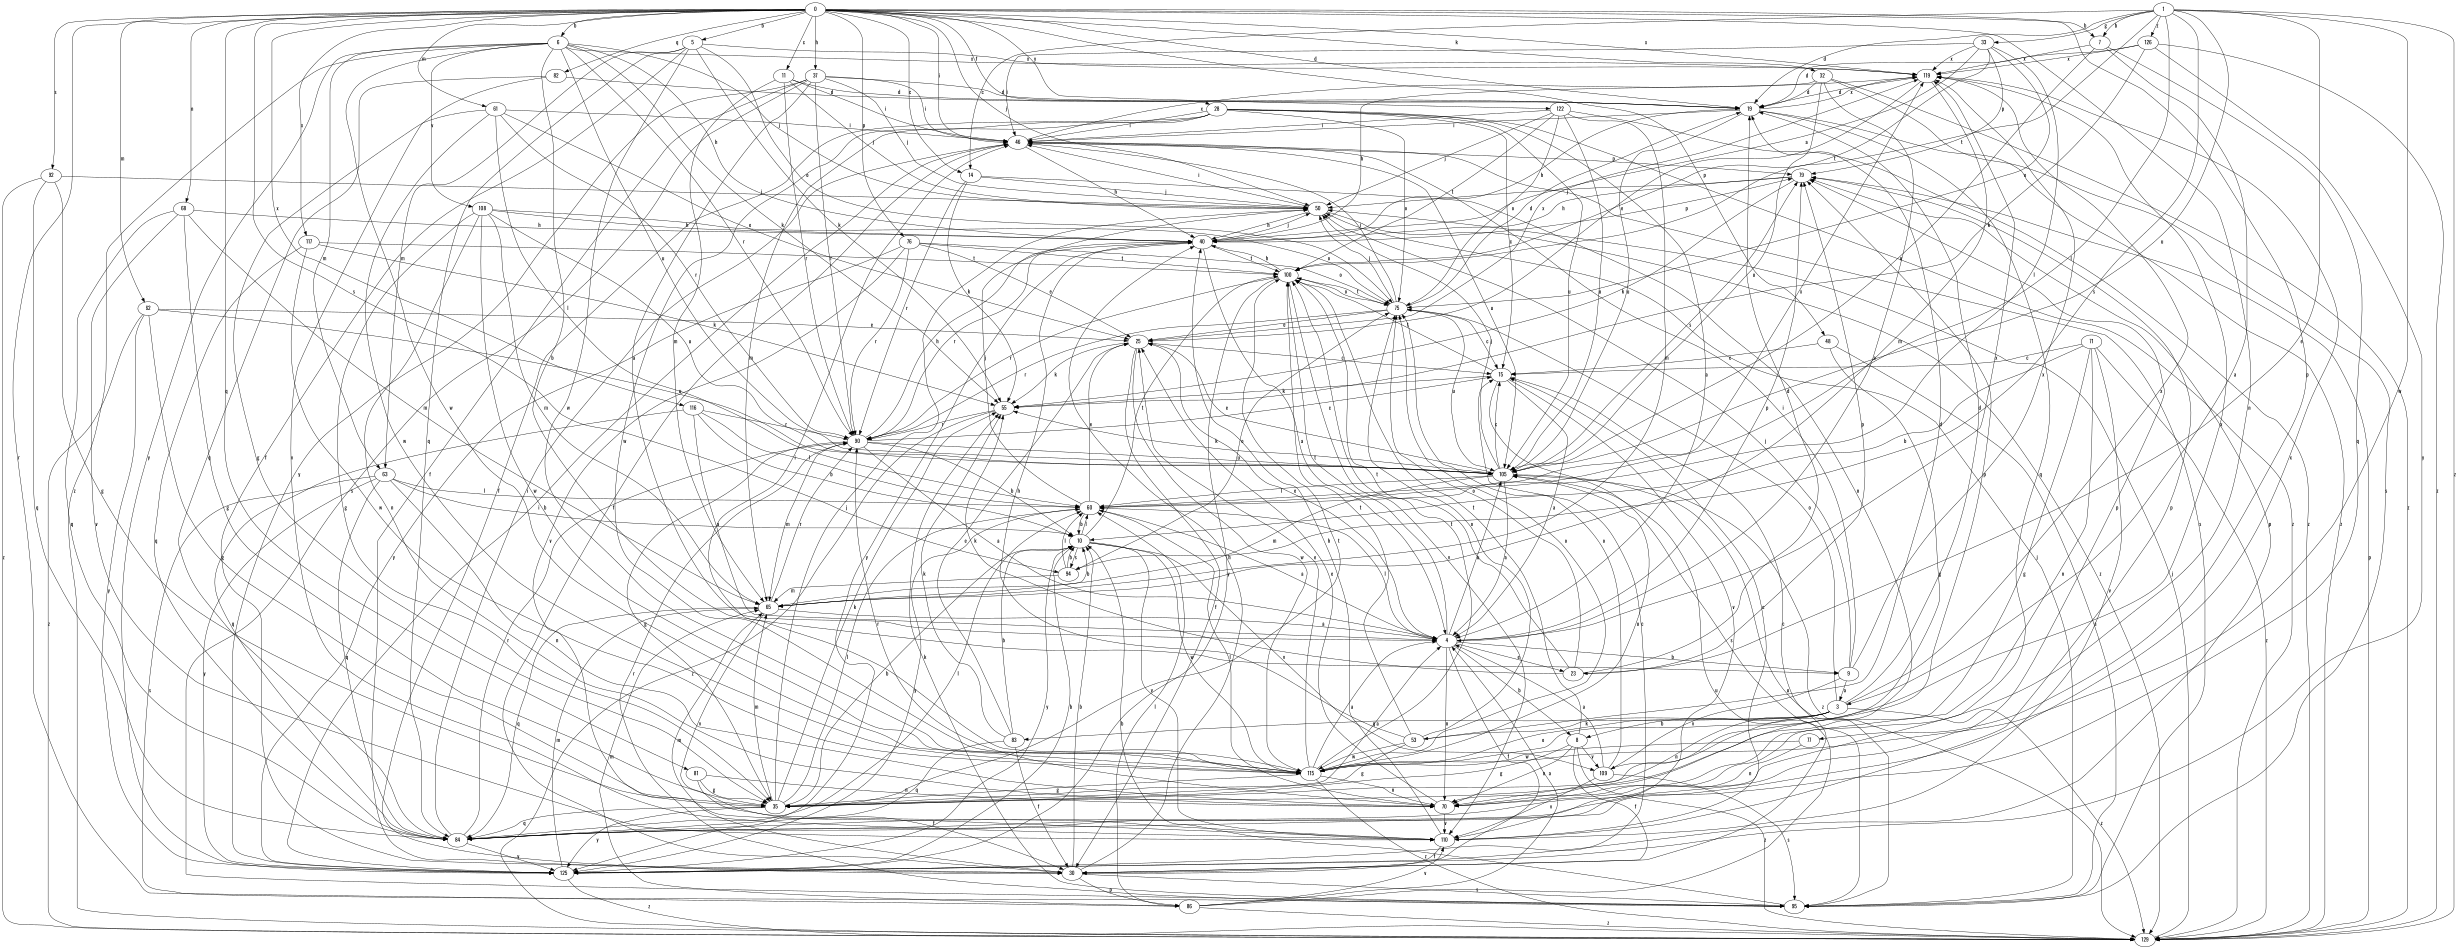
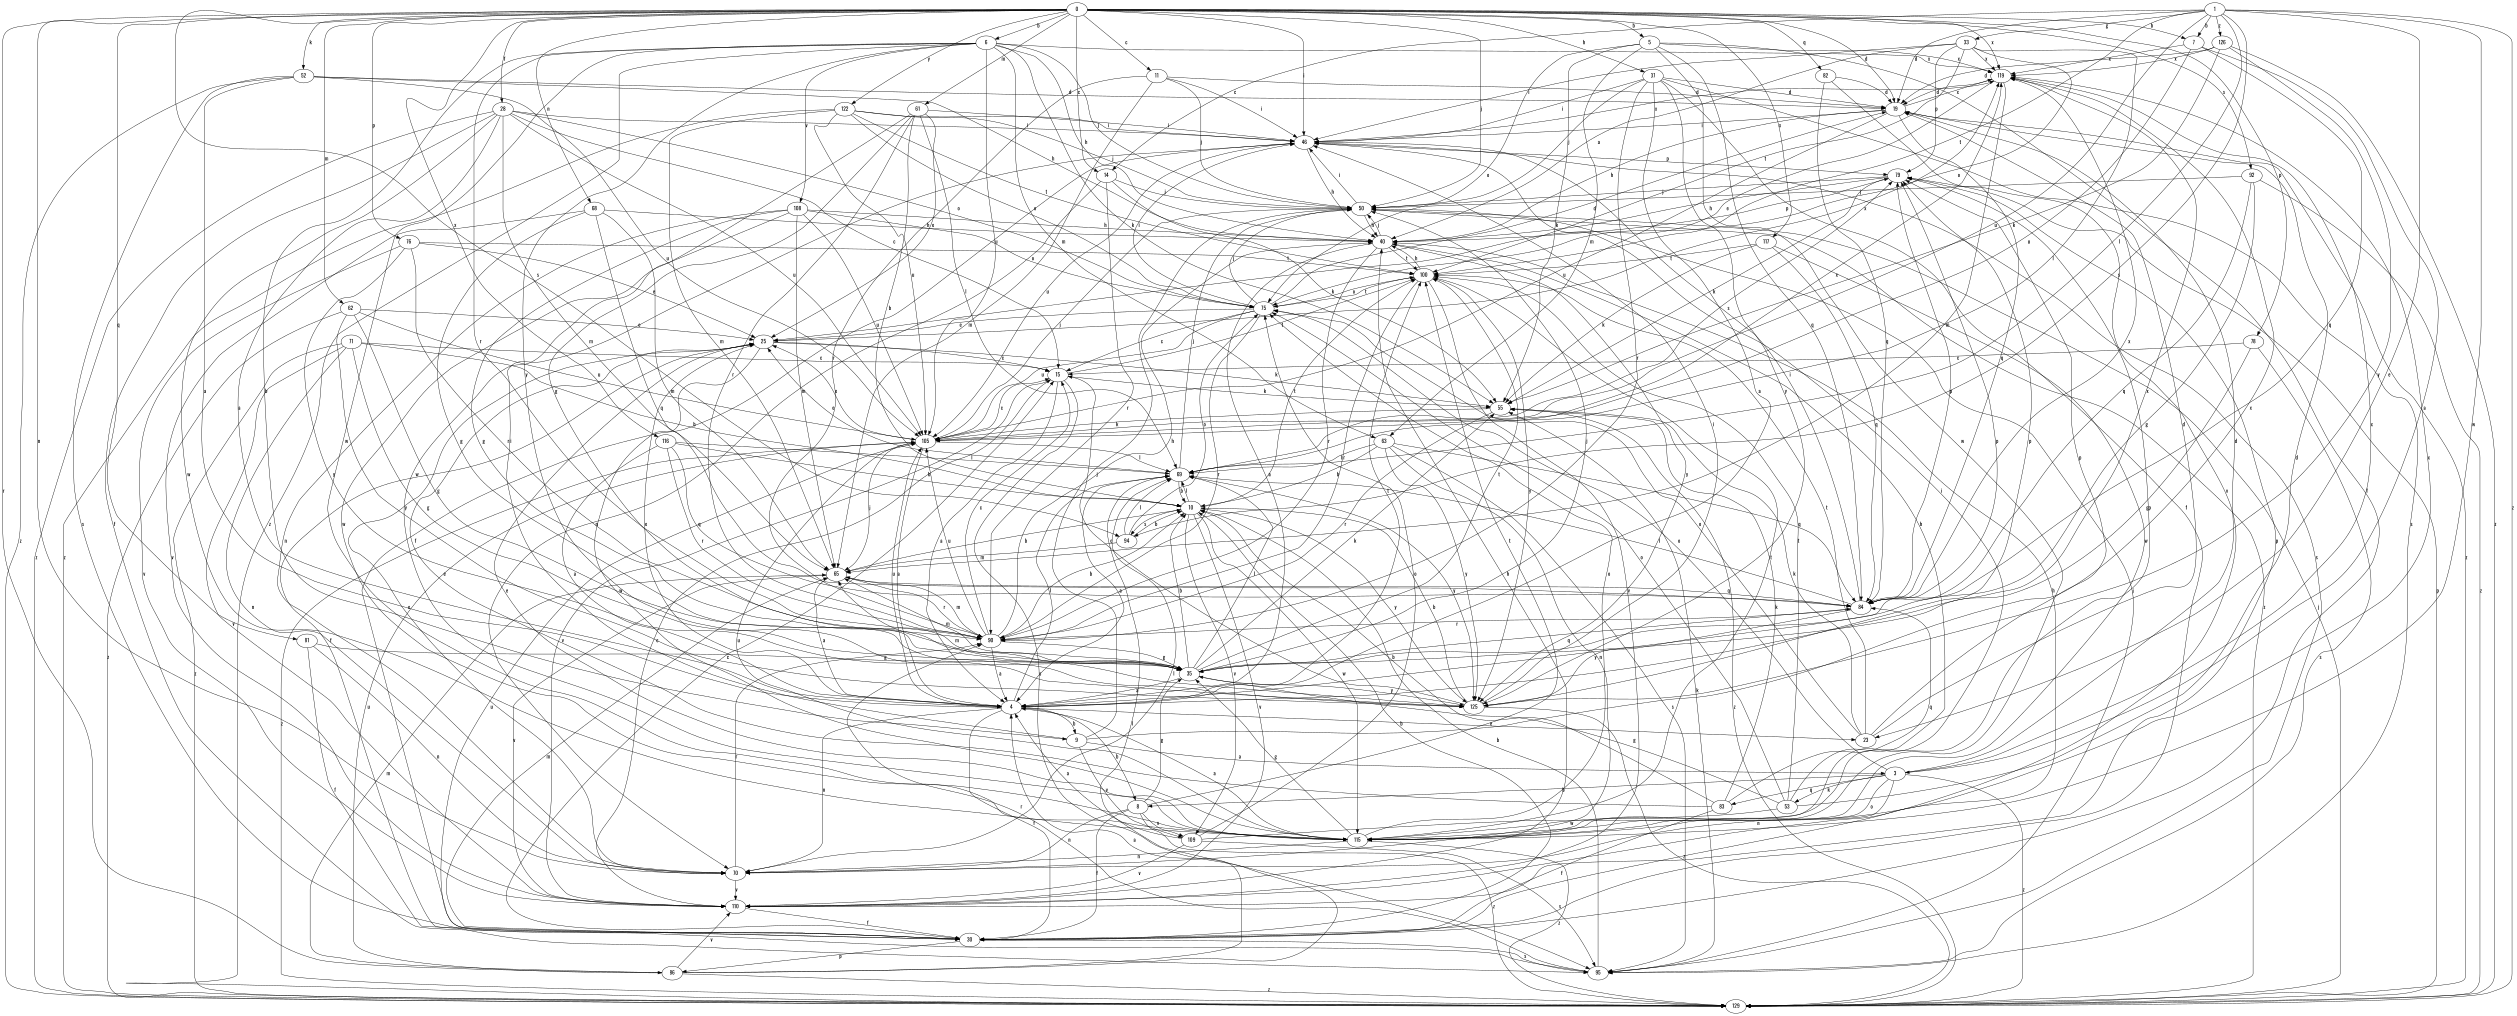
node "32": label "32" -> "52"
edge "76" -> "75": removed, label "o"
node "48": label "48" -> "78"
edge "61" -> "10": added, label "b"
edge "105" -> "55": reversed
node "60": label "60" -> "69"
edge "105" -> "65": label "m" -> "j"
node "77": removed
